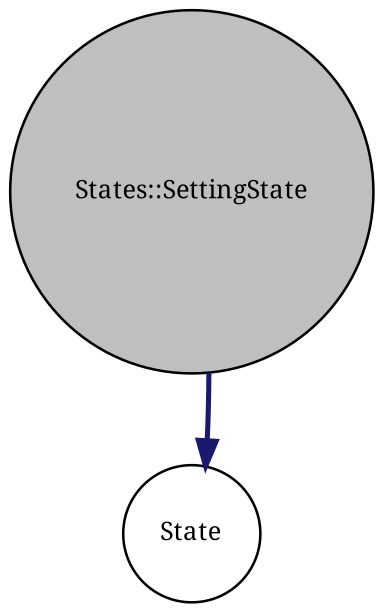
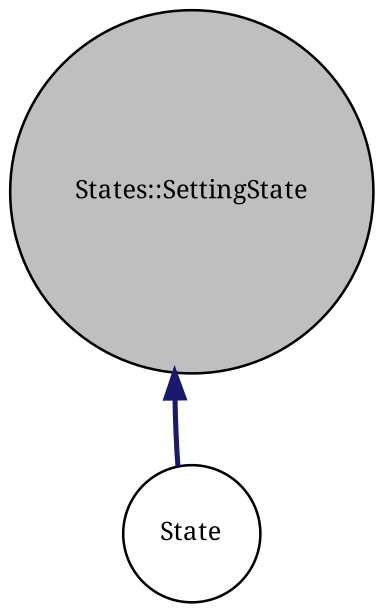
edge "States::SettingState" -> "State": reversed
